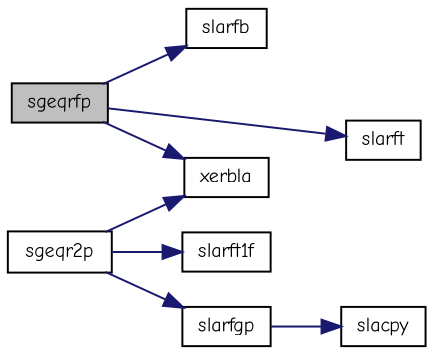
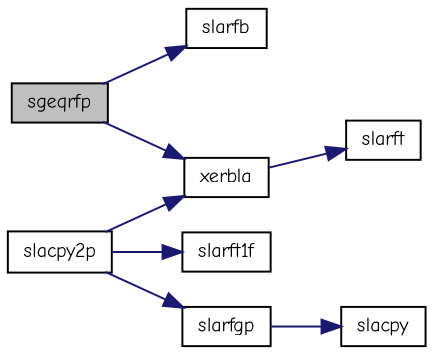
edge "sgeqrfp" -> "slarft": now "xerbla" -> "slarft"
node "sgeqr2p": label "sgeqr2p" -> "slacpy2p"
